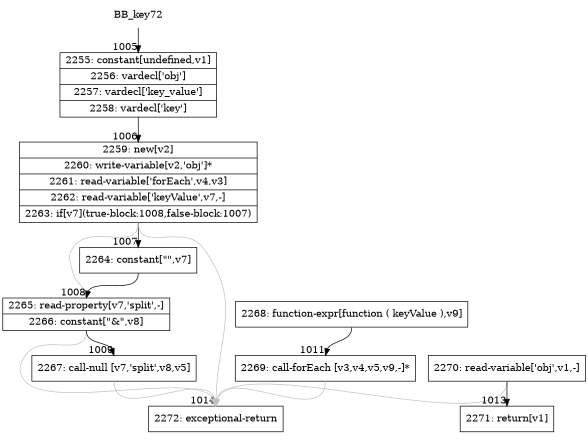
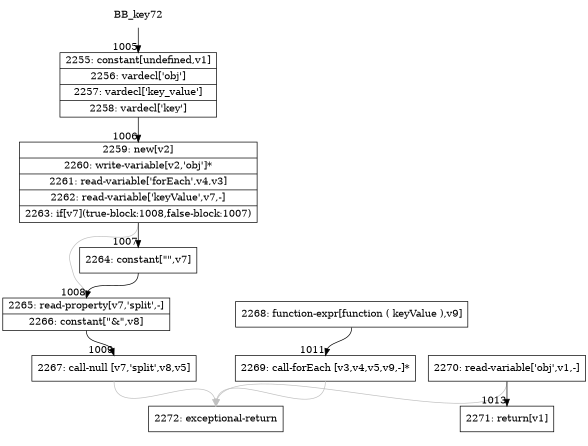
edge "2259: new[v2]" -> "2272: exceptional-return": removed
edge "2265: read-property[v7,'split',-]" -> "2272: exceptional-return": removed
